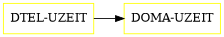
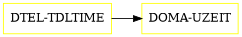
node "DTEL-UZEIT": label "DTEL-UZEIT" -> "DTEL-TDLTIME"
